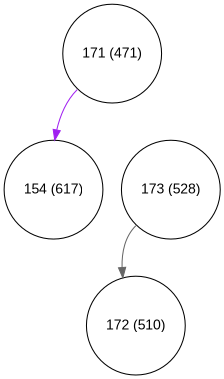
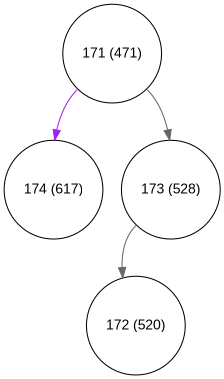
edge "171 (471)" -> "173 (528)": added
node "154 (617)": label "154 (617)" -> "174 (617)"
node "172 (510)": label "172 (510)" -> "172 (520)"
